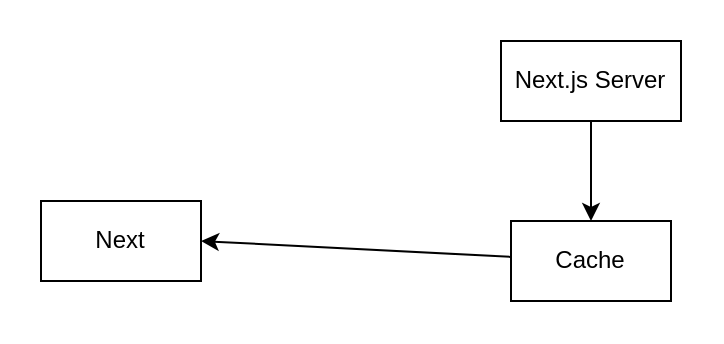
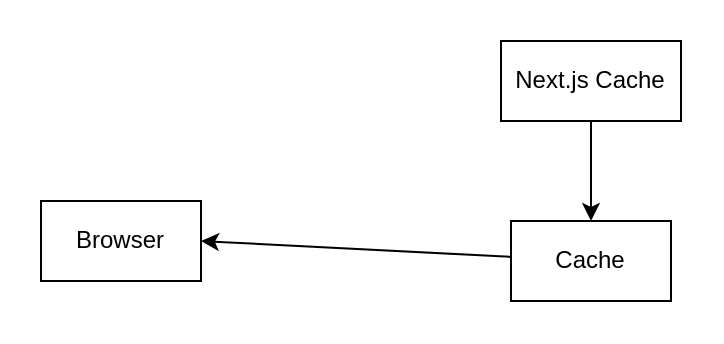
node "Next.js Server": label "Next.js Server" -> "Next.js Cache"
node "Next": label "Next" -> "Browser"
